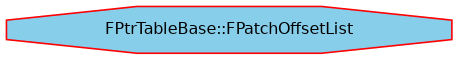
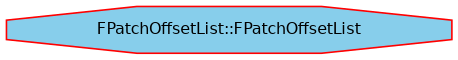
node "FPtrTableBase::FPatchOffsetList": label "FPtrTableBase::FPatchOffsetList" -> "FPatchOffsetList::FPatchOffsetList"
